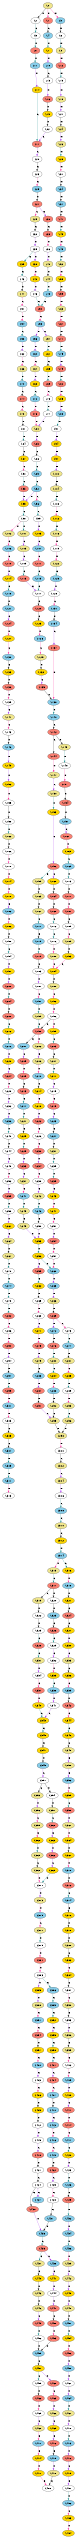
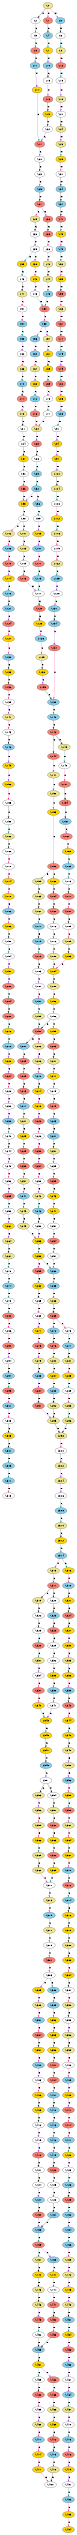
edge "S424" -> "S430": now "S427" -> "S430"
